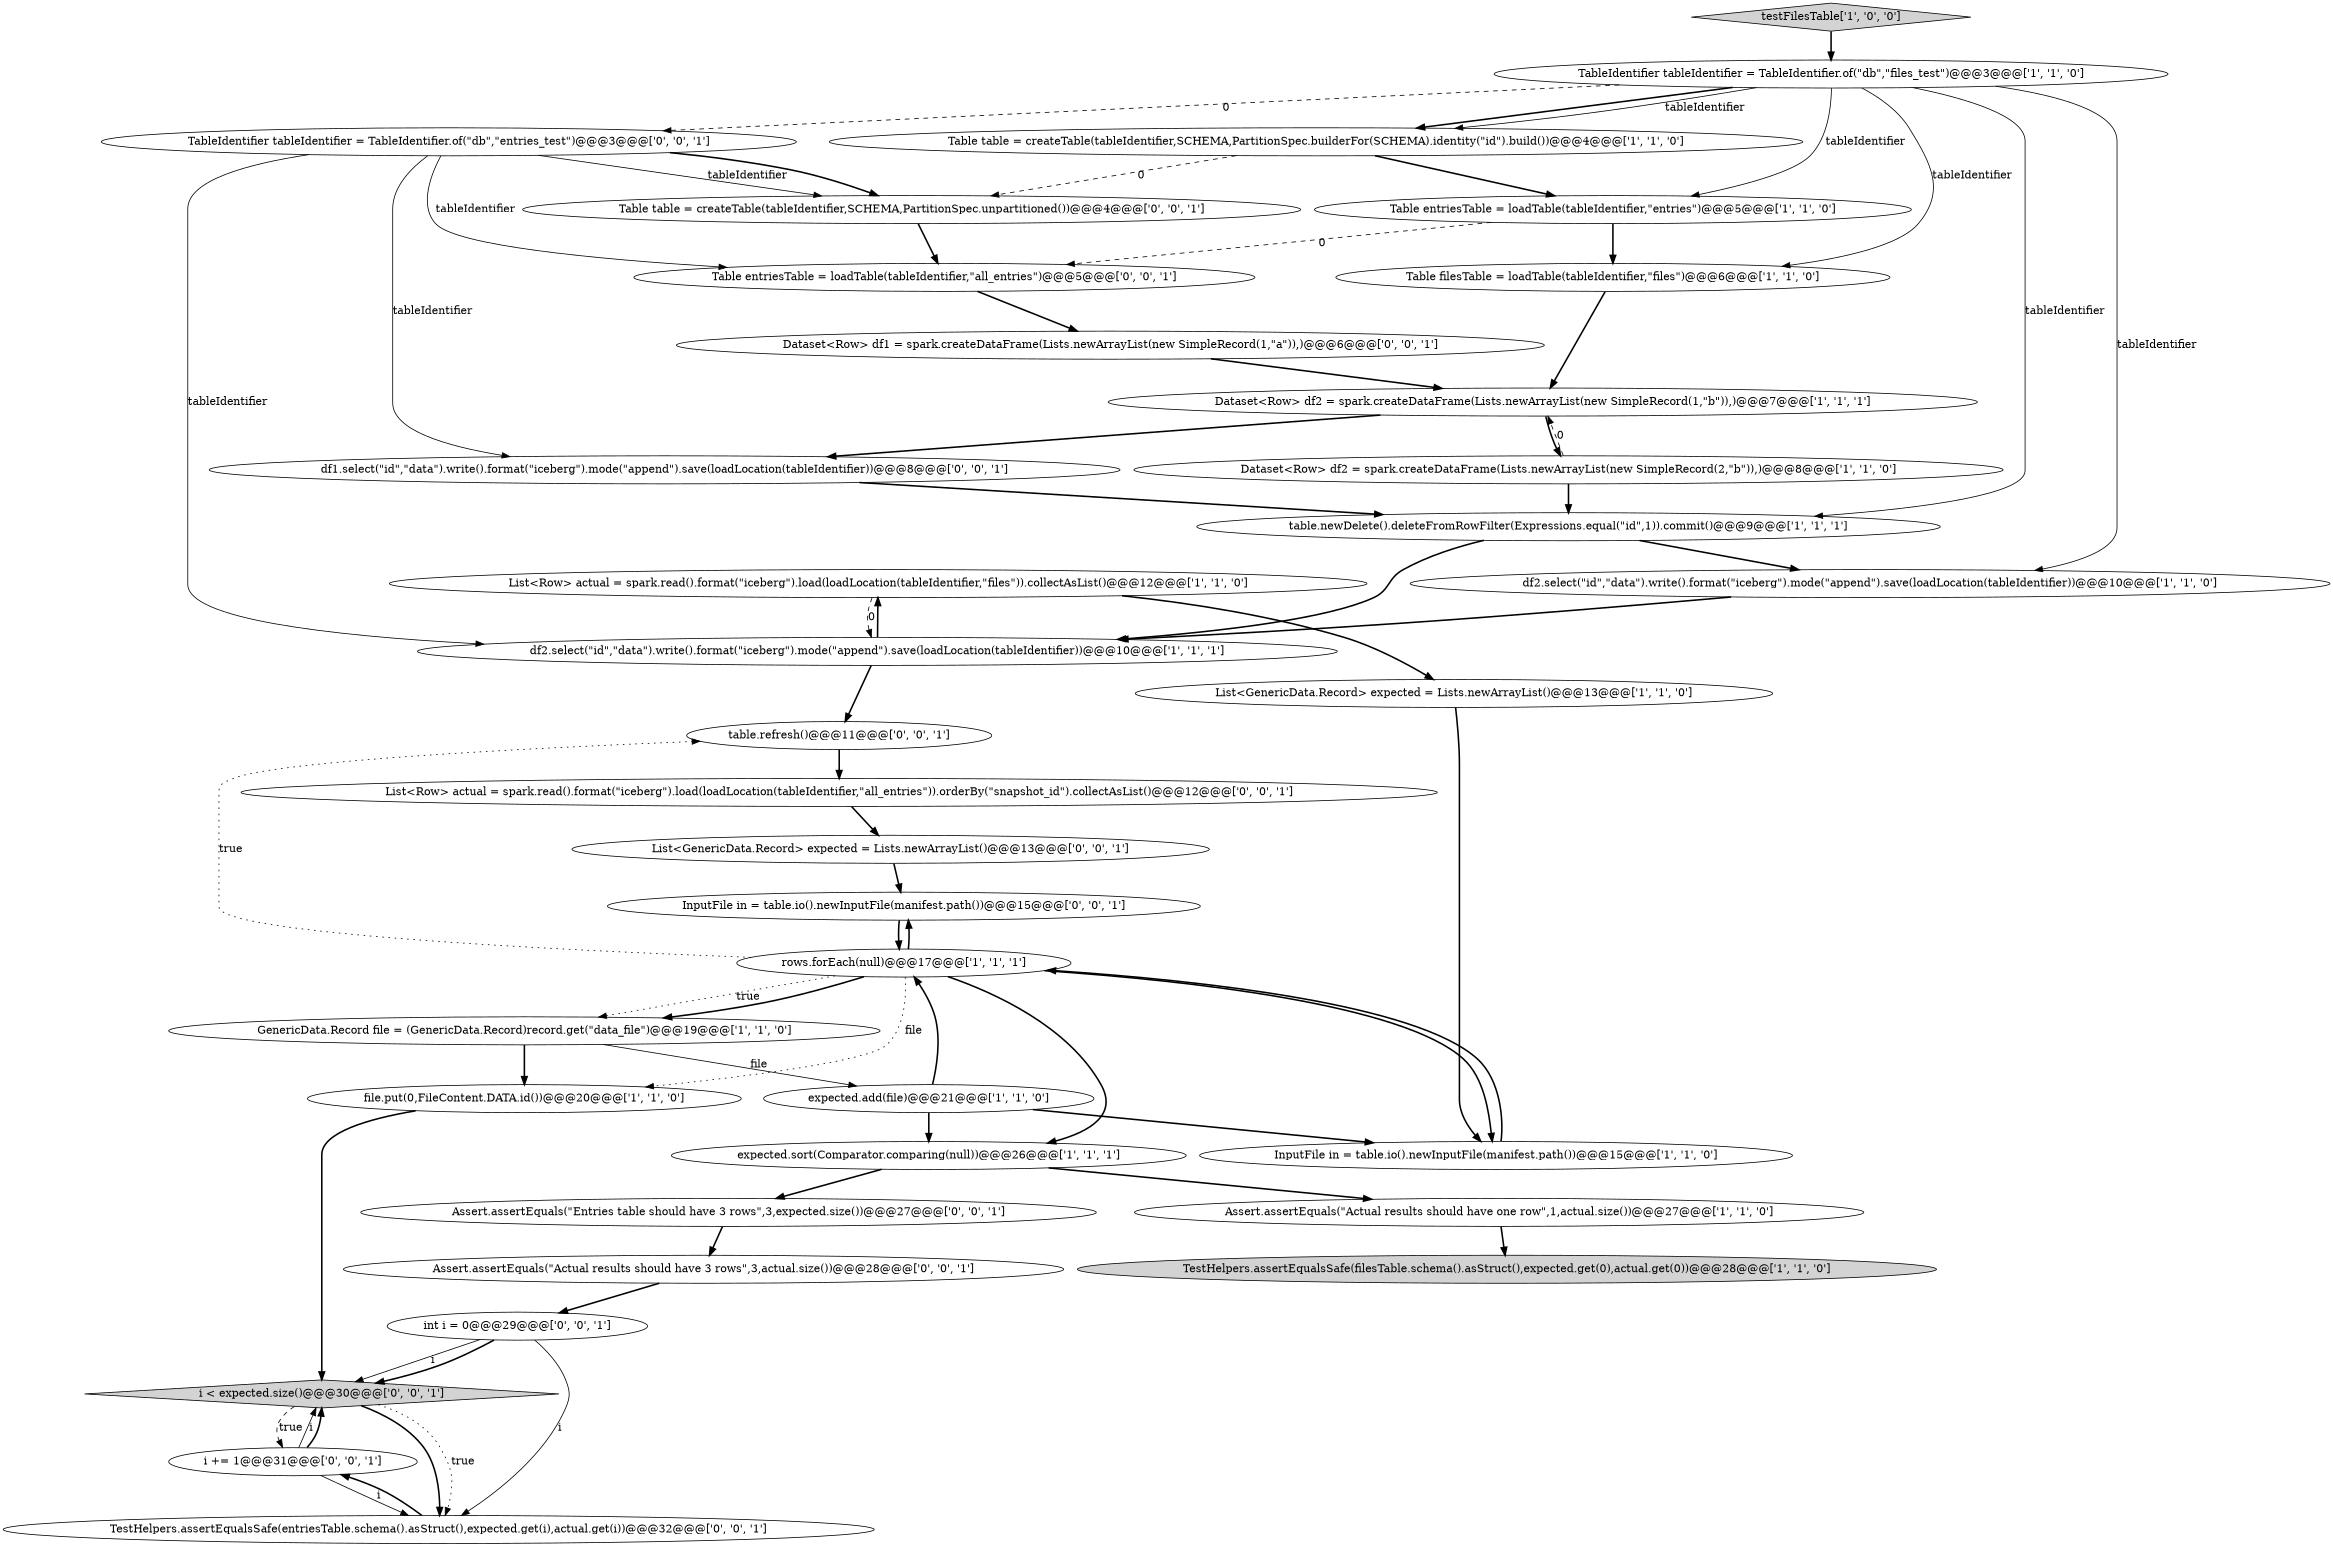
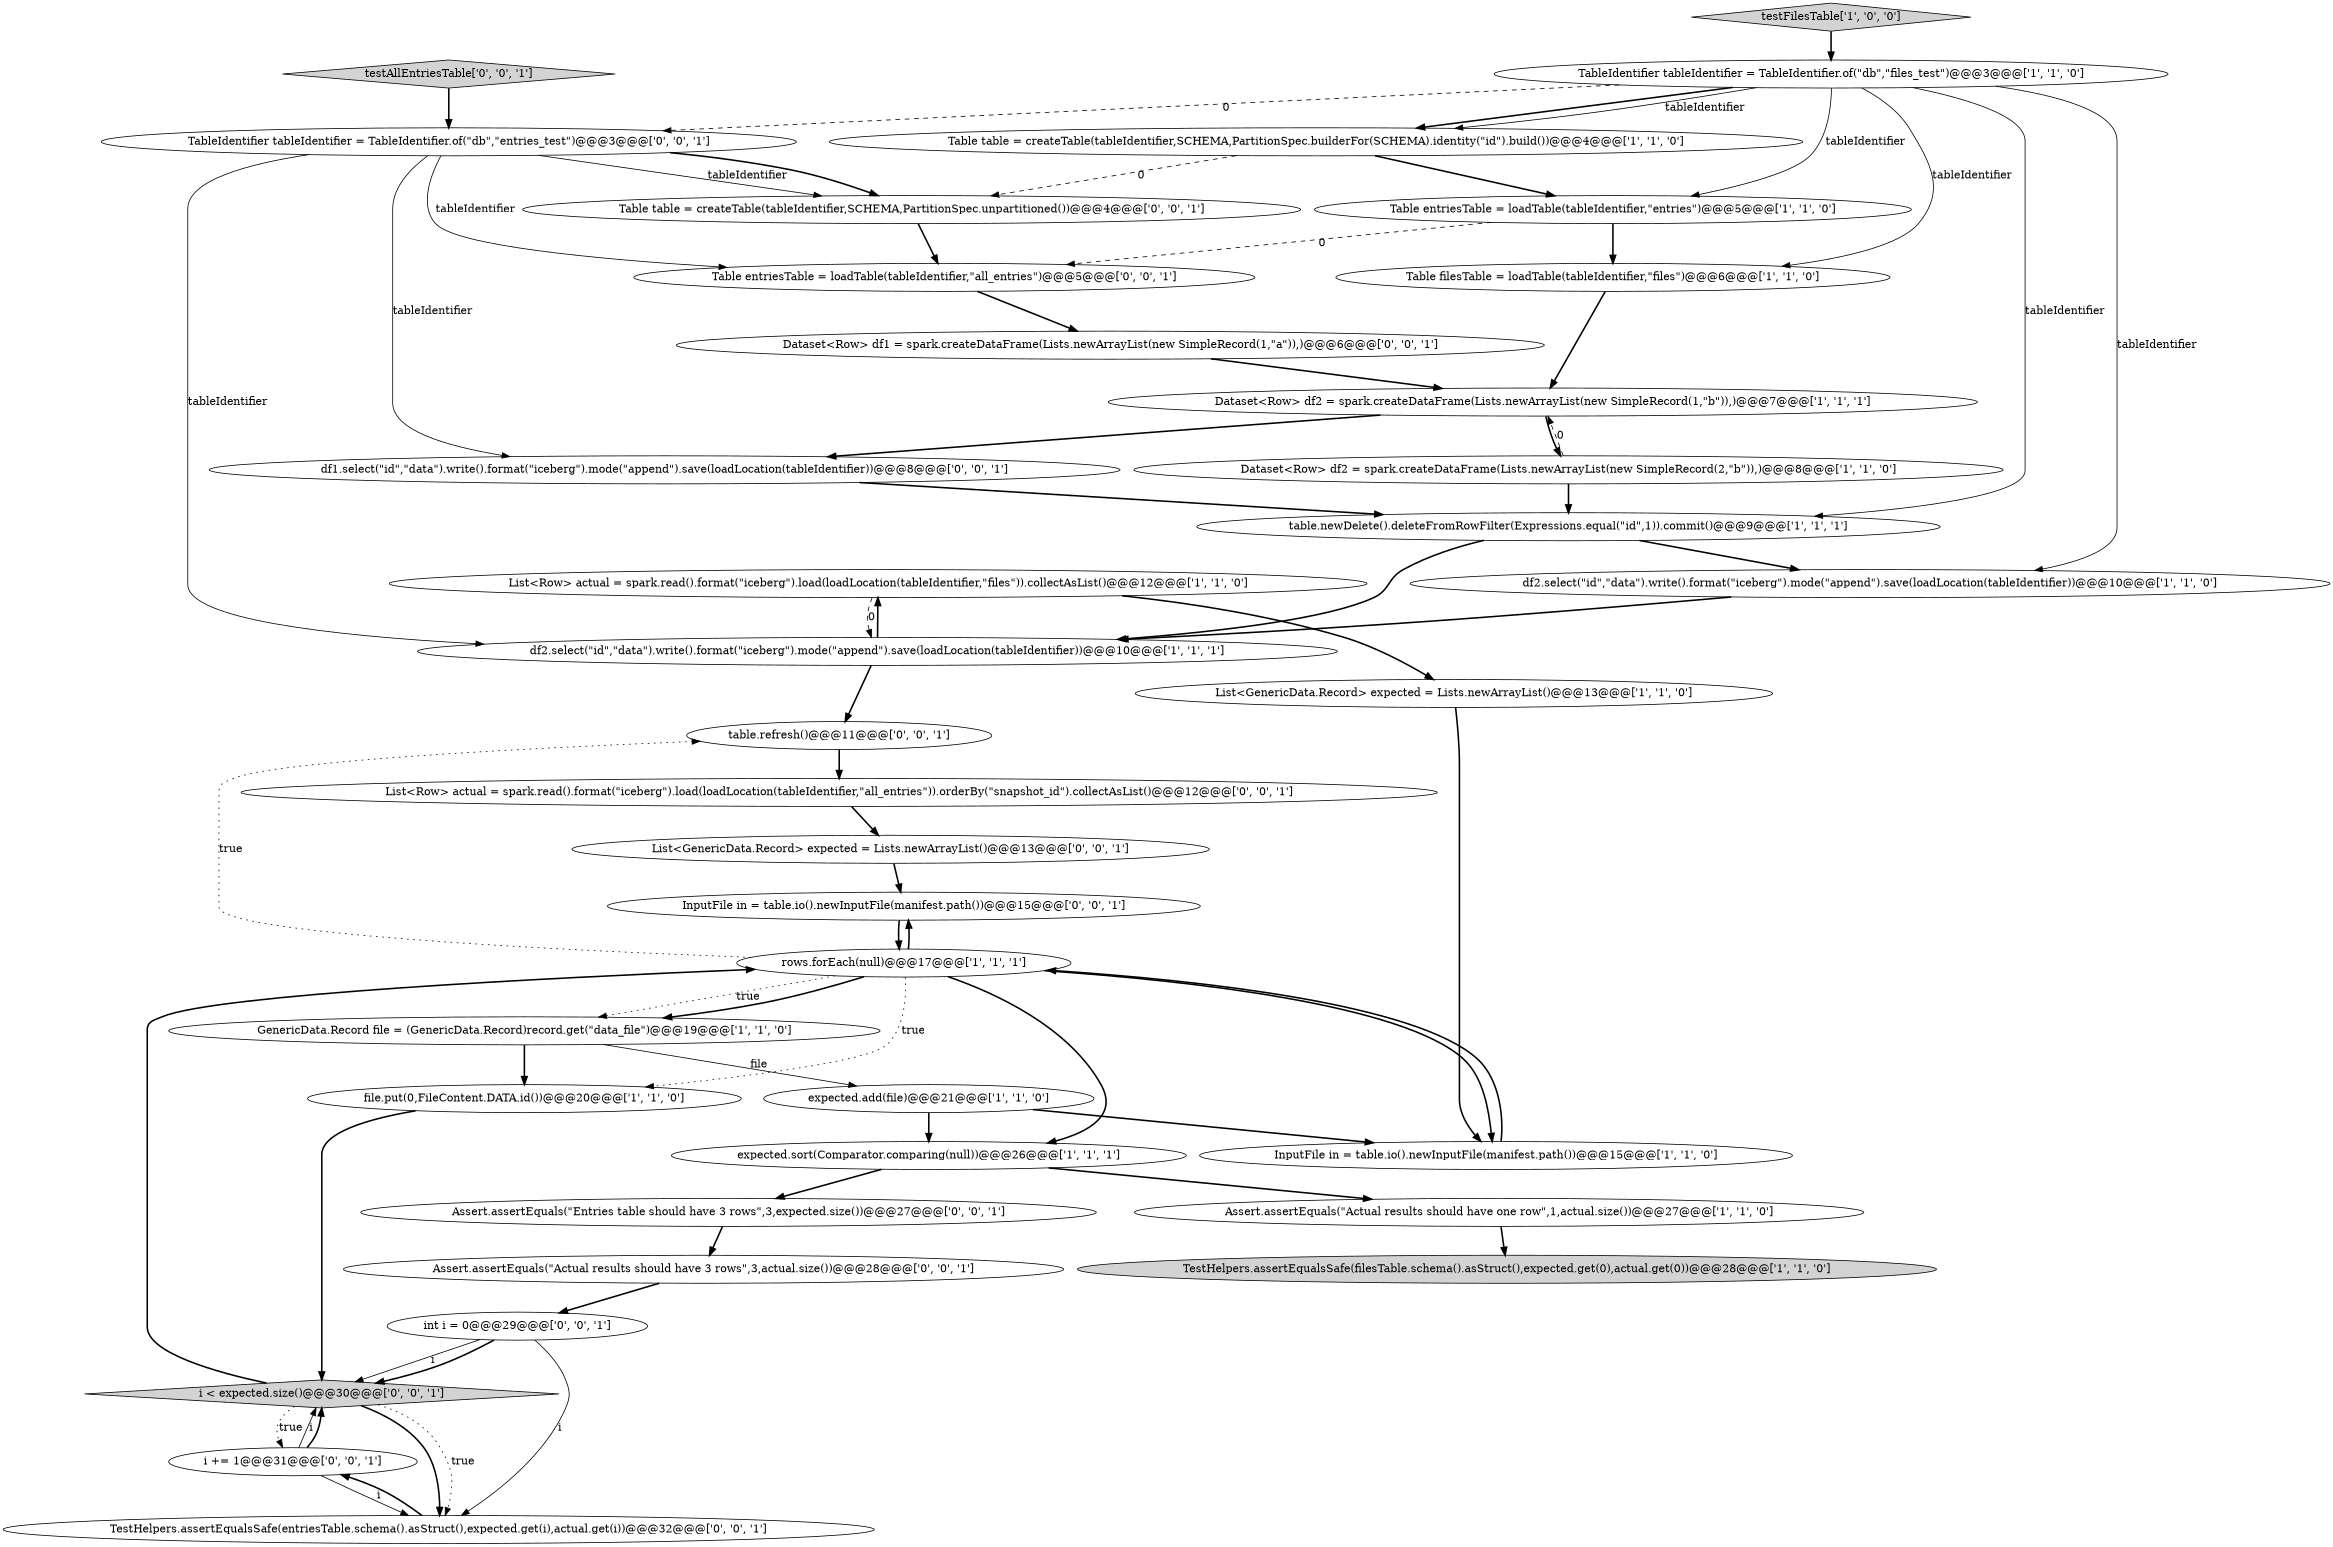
node "testAllEntriesTable['0', '0', '1']": added
edge "rows.forEach(null)@@@17@@@['1', '1', '1']" -> "file.put(0,FileContent.DATA.id())@@@20@@@['1', '1', '0']": label "file" -> "true"
edge "expected.add(file)@@@21@@@['1', '1', '0']" -> "rows.forEach(null)@@@17@@@['1', '1', '1']": now "i < expected.size()@@@30@@@['0', '0', '1']" -> "rows.forEach(null)@@@17@@@['1', '1', '1']"
edge "i < expected.size()@@@30@@@['0', '0', '1']" -> "i += 1@@@31@@@['0', '0', '1']": style dashed -> dotted
